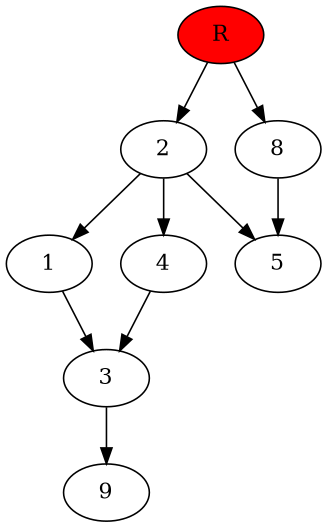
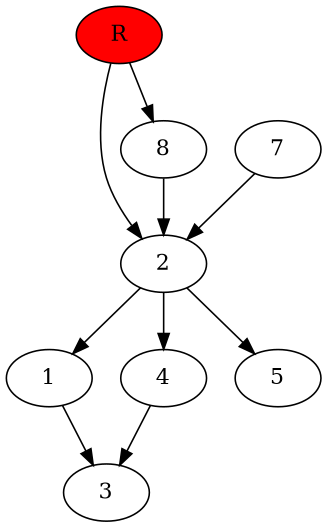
node "7": added
edge "8" -> "5": now "8" -> "2"
node "9": removed
